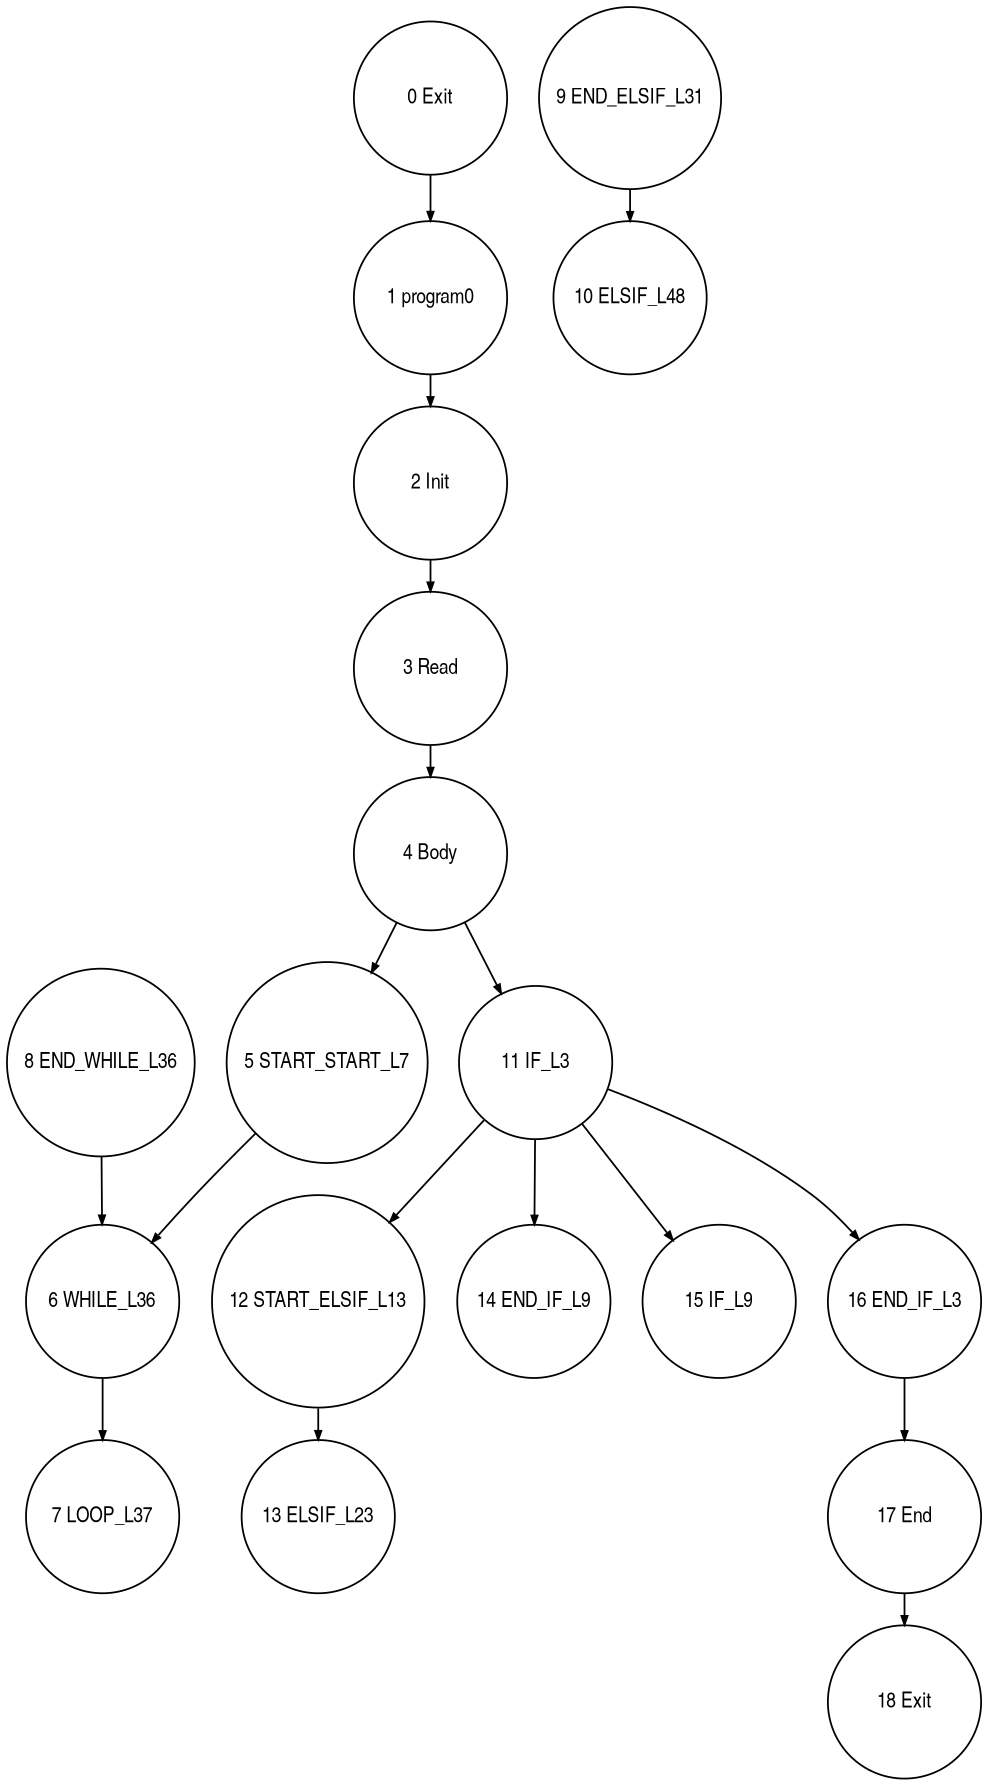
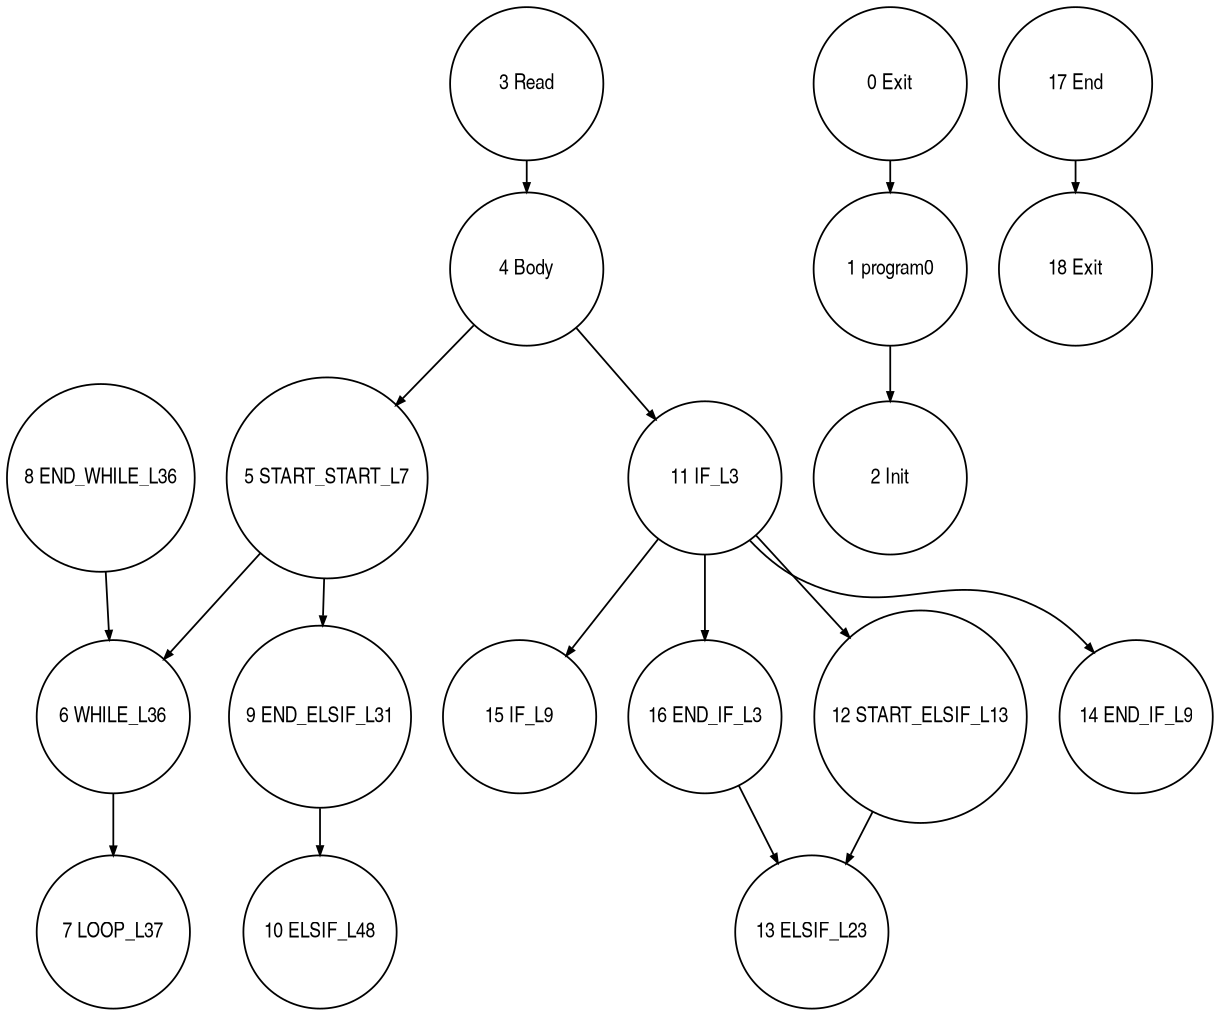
edge "2 Init" -> "3 Read": removed
edge "5 START_START_L7" -> "9 END_ELSIF_L31": added
edge "16 END_IF_L3" -> "17 End": now "16 END_IF_L3" -> "13 ELSIF_L23"
